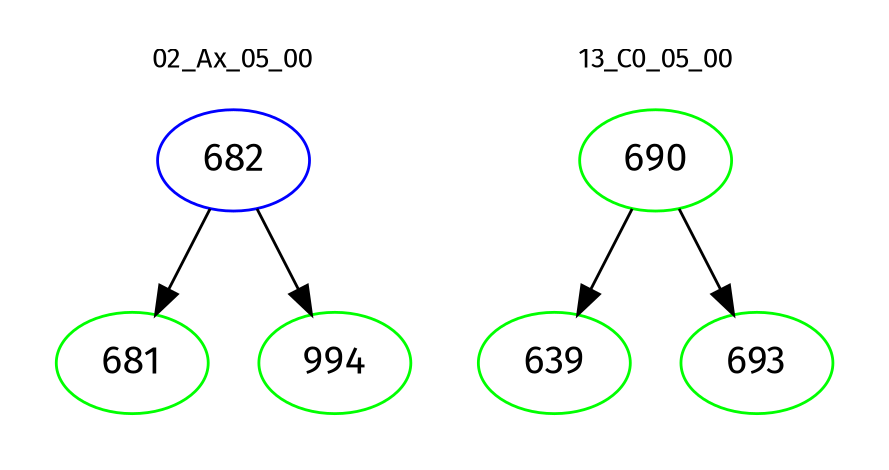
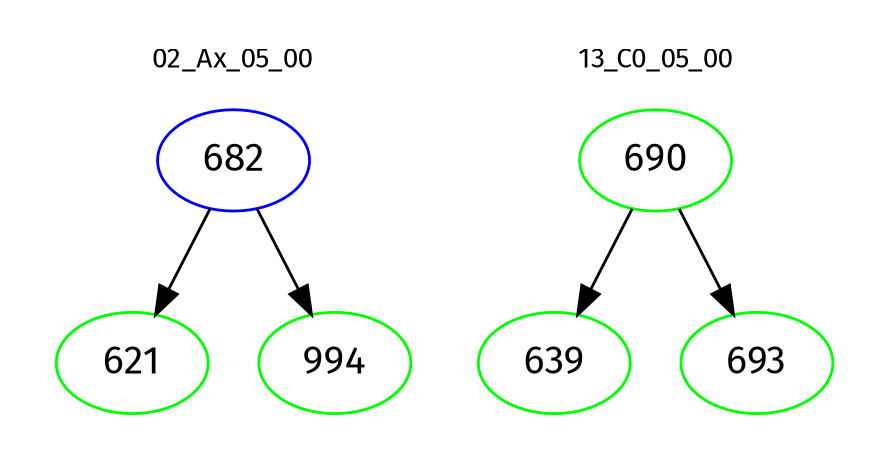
node "681": label "681" -> "621"
